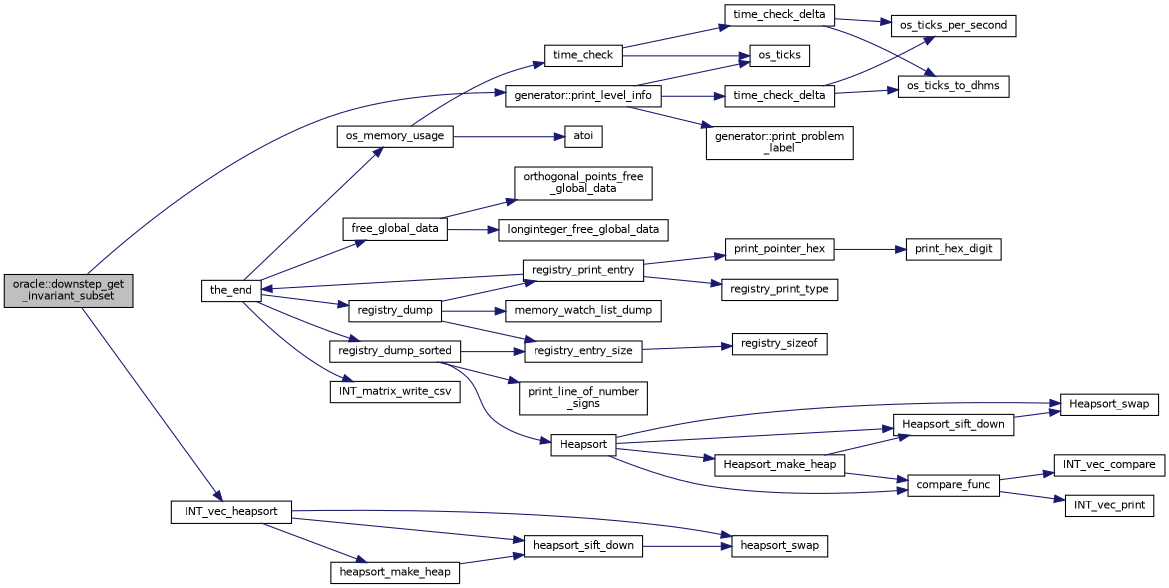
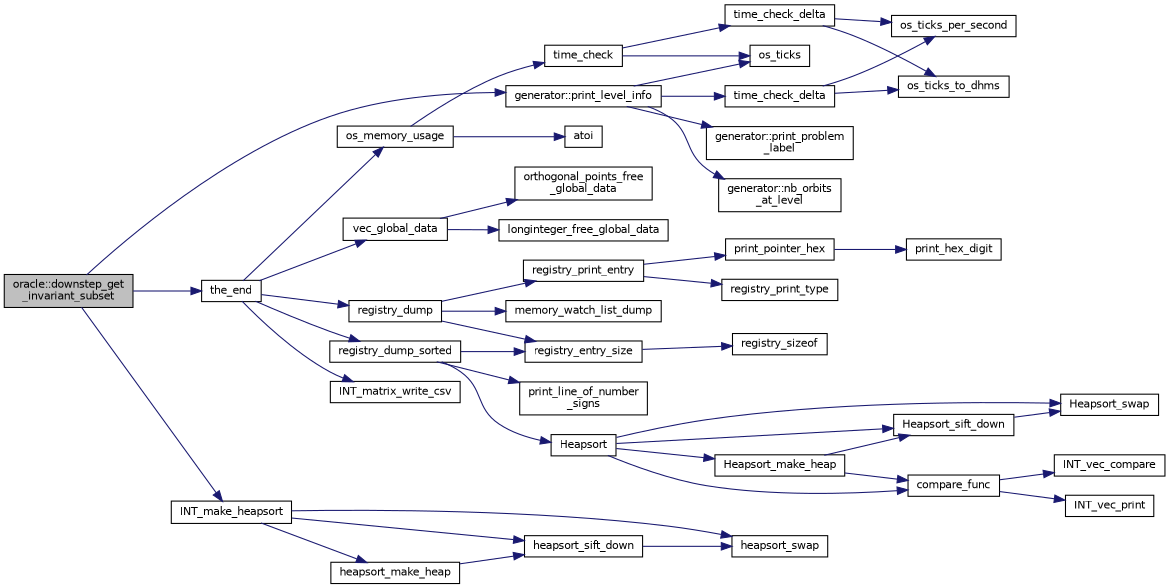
node "generator::nb_orbits _at_level": added
node "free_global_data": label "free_global_data" -> "vec_global_data"
edge "registry_print_entry" -> "the_end": now "oracle::downstep_get _invariant_subset" -> "the_end"
node "INT_vec_heapsort": label "INT_vec_heapsort" -> "INT_make_heapsort"
